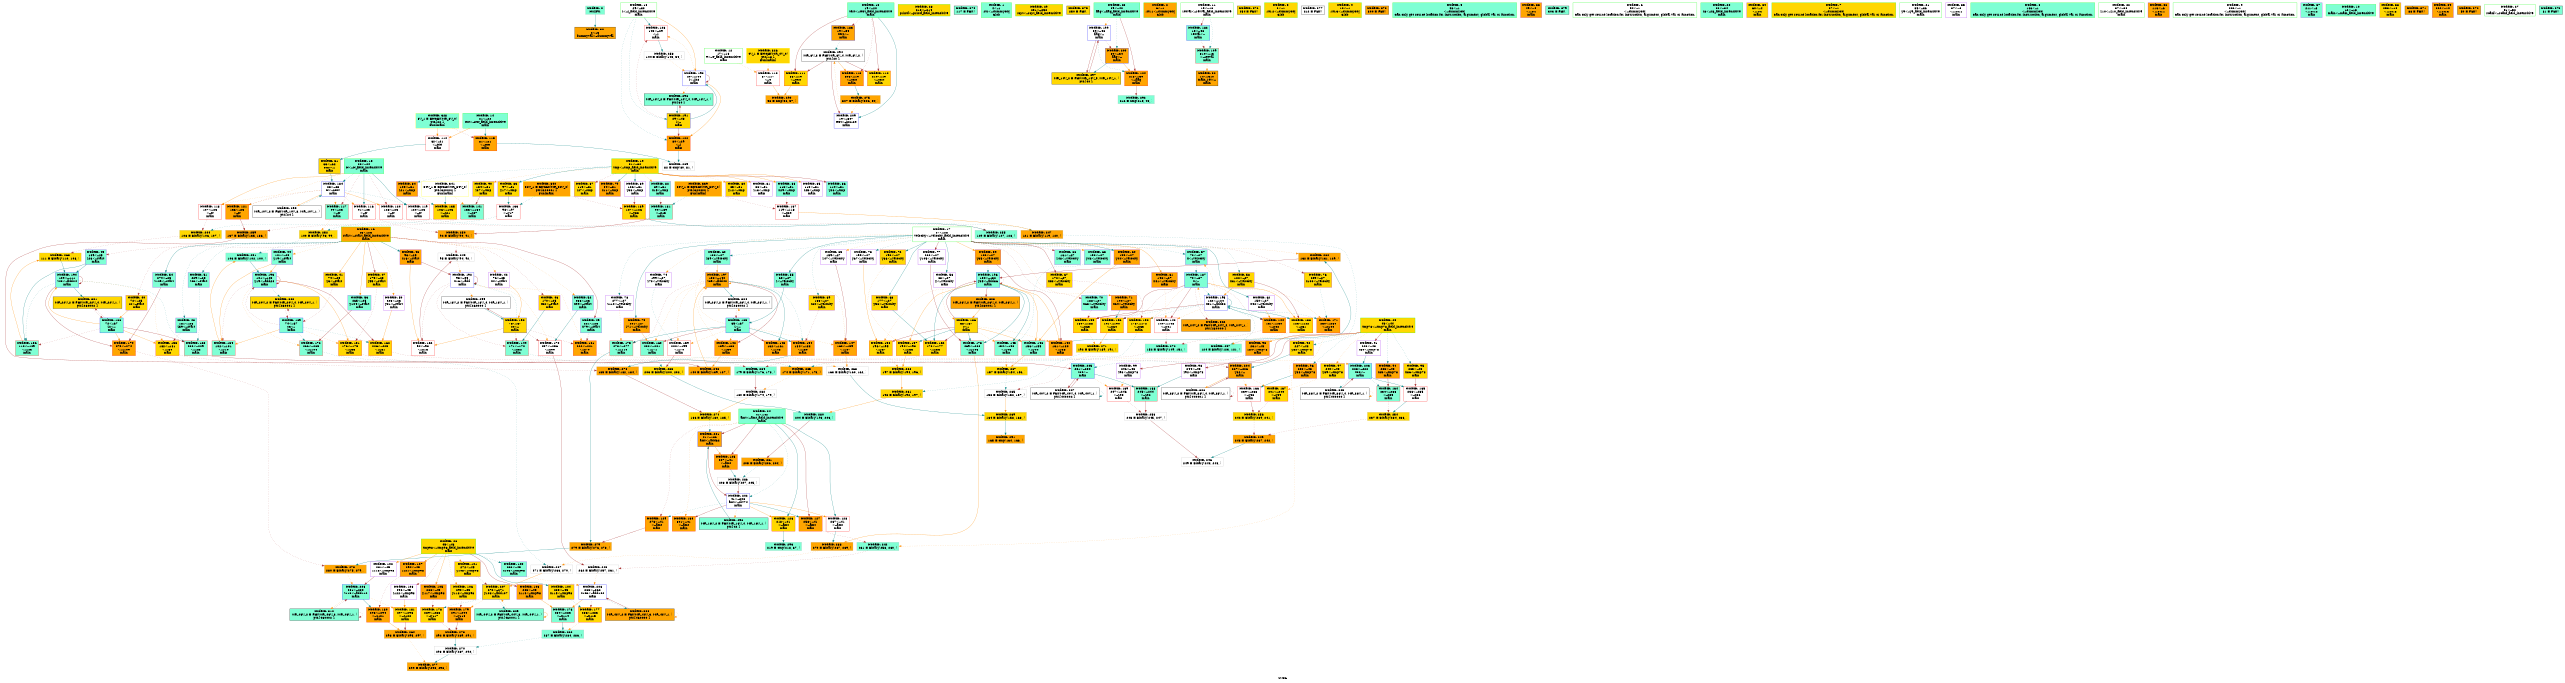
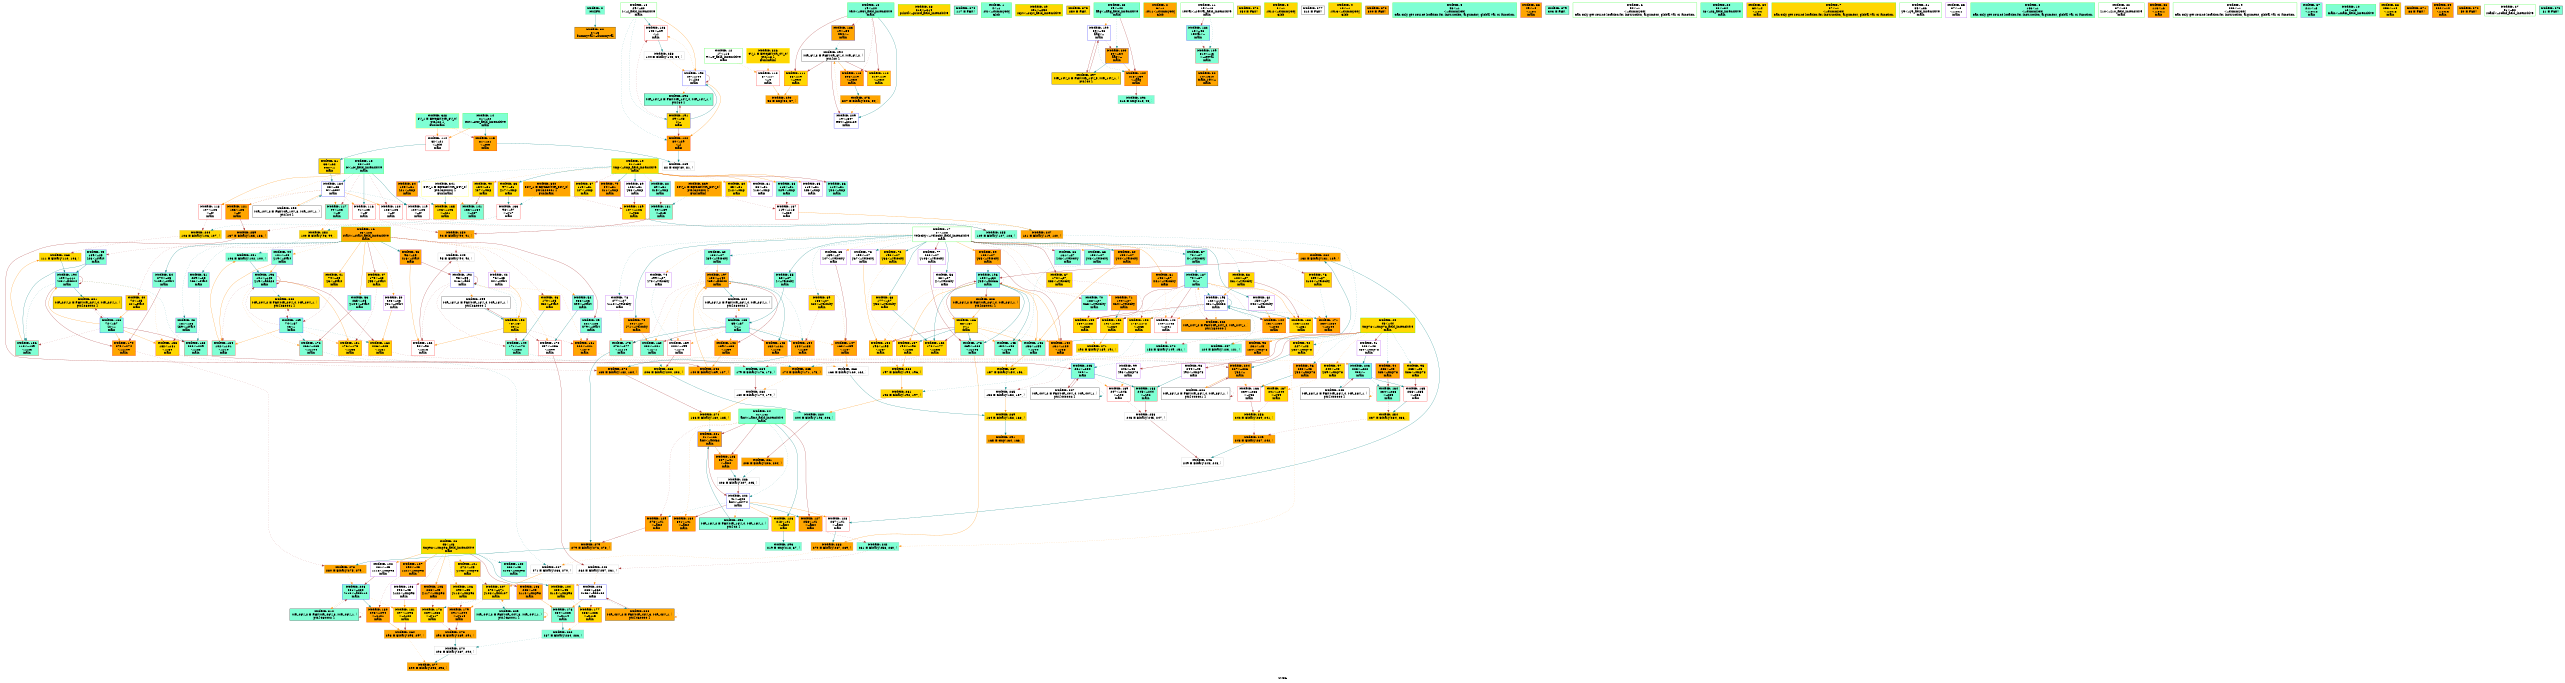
edge "NodeID: 195" -> "NodeID: 57": now "NodeID: 195" -> "NodeID: 302"
edge "NodeID: 24" -> "NodeID: 128": now "NodeID: 262" -> "NodeID: 128"
